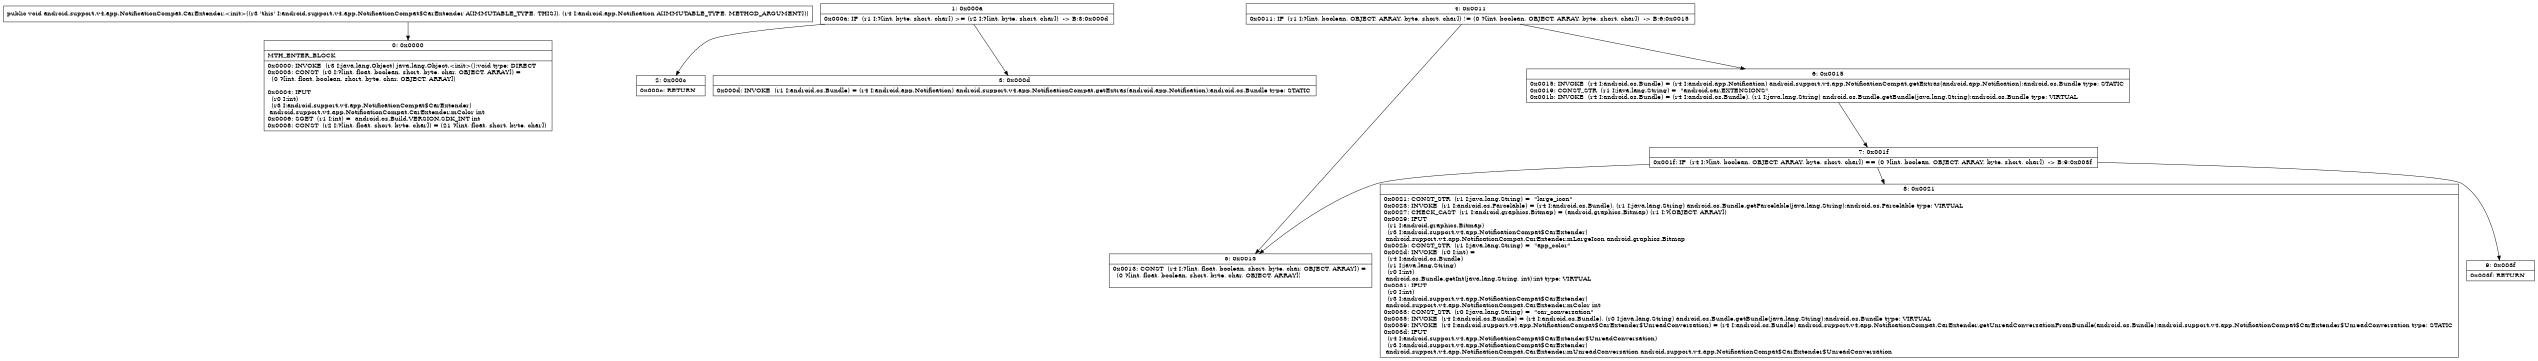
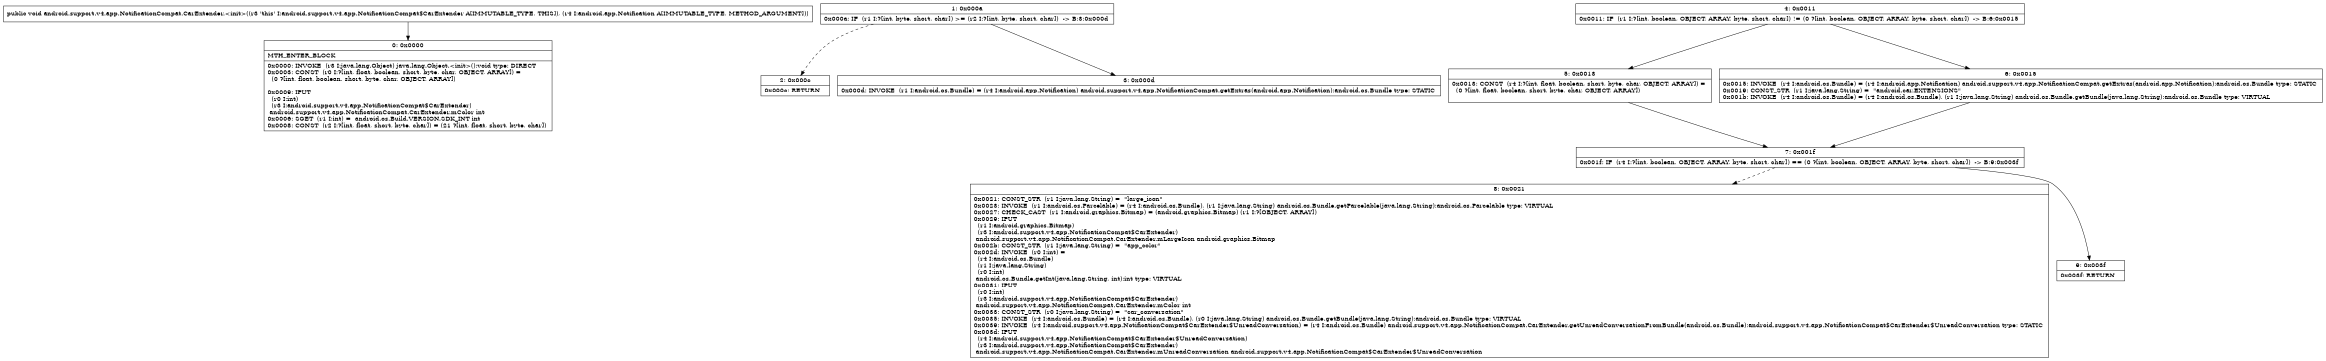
edge "1: 0x000a" -> "2: 0x000c": style solid -> dashed
node "0: 0x0000": text "0x0004: IPUT" -> "0x0009: IPUT"
edge "7: 0x001f" -> "8: 0x0021": style solid -> dashed
edge "7: 0x001f" -> "5: 0x0013": reversed
